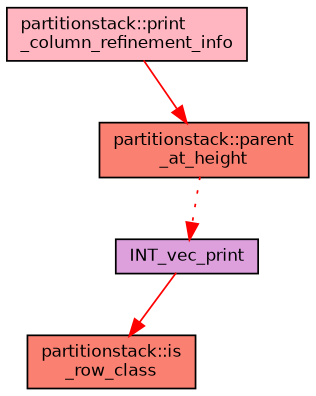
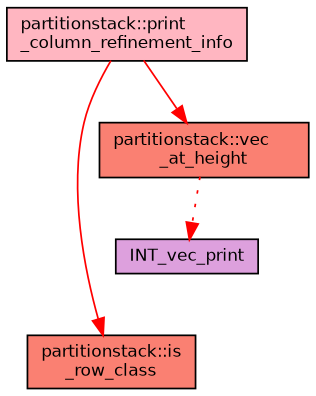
node "partitionstack::parent _at_height": label "partitionstack::parent _at_height" -> "partitionstack::vec _at_height"
edge "INT_vec_print" -> "partitionstack::is _row_class": now "partitionstack::print _column_refinement_info" -> "partitionstack::is _row_class"
